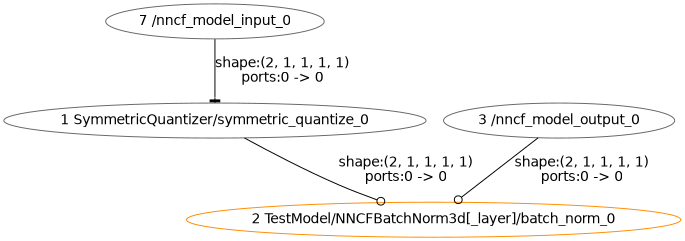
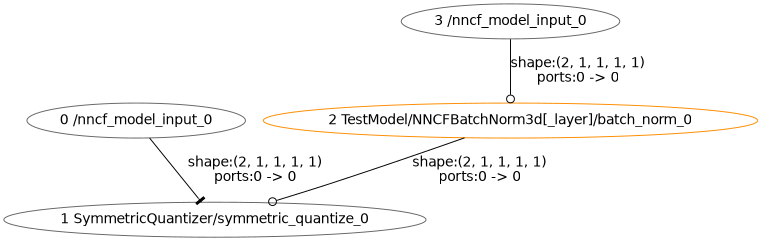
node "7 /nncf_model_input_0": label "7 /nncf_model_input_0" -> "0 /nncf_model_input_0"
node "3 /nncf_model_output_0": label "3 /nncf_model_output_0" -> "3 /nncf_model_input_0"
edge "1 SymmetricQuantizer/symmetric_quantize_0" -> "2 TestModel/NNCFBatchNorm3d[_layer]/batch_norm_0": reversed
